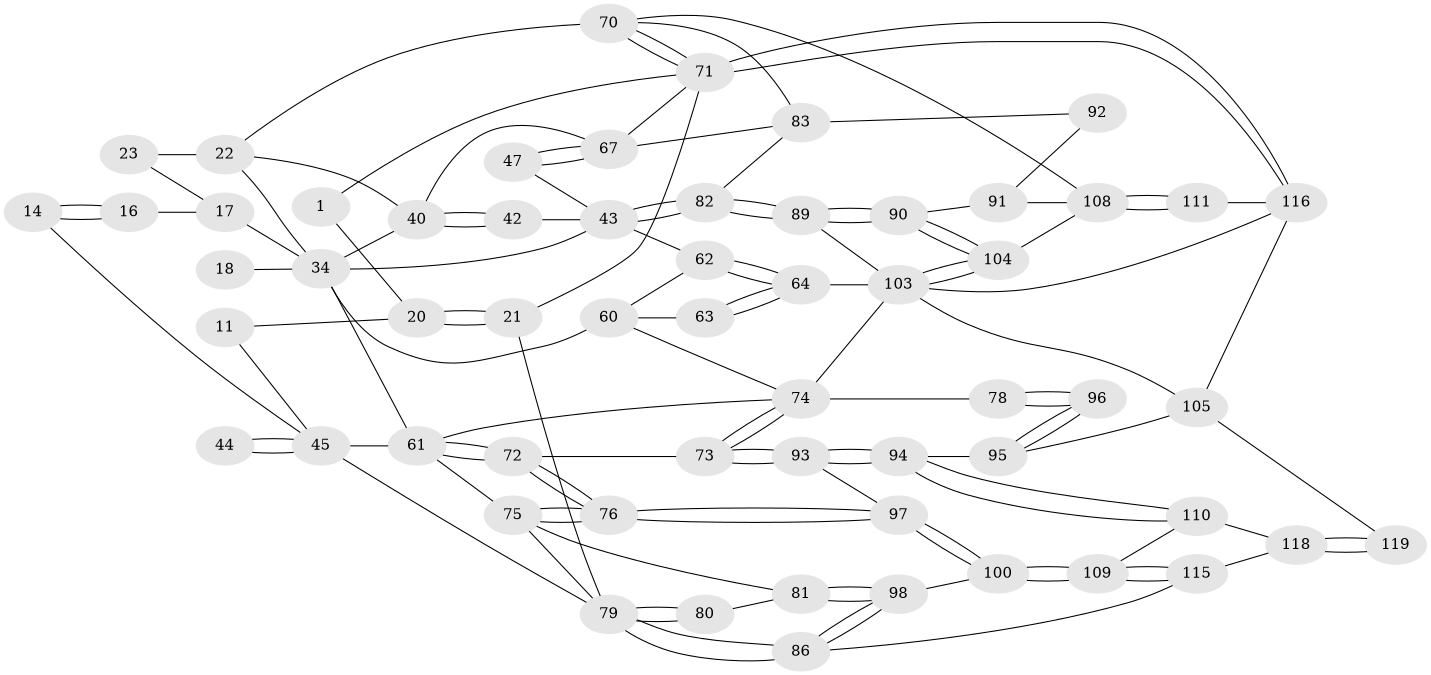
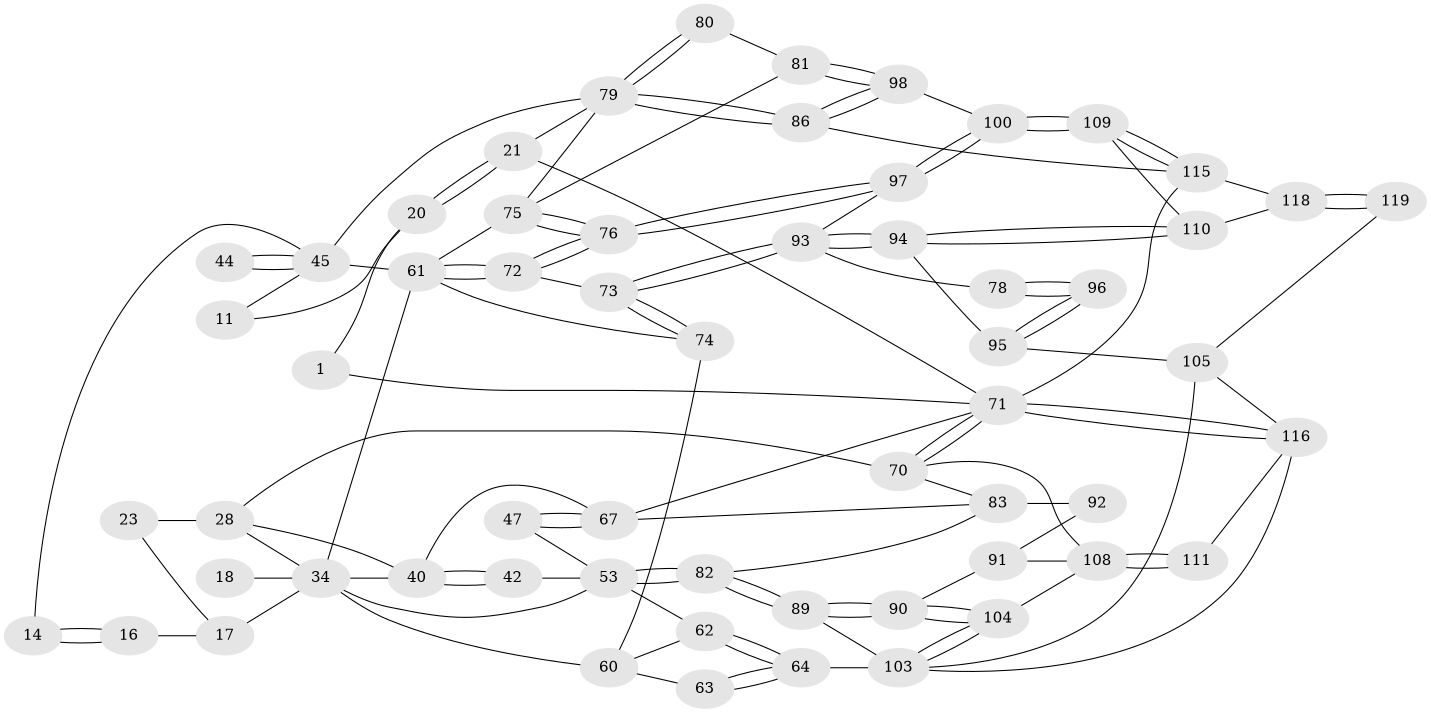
node "22": label "22" -> "28"
node "43": label "43" -> "53"
edge "115" -- "71": added
edge "103" -- "74": removed
edge "74" -- "78": now "93" -- "78"
